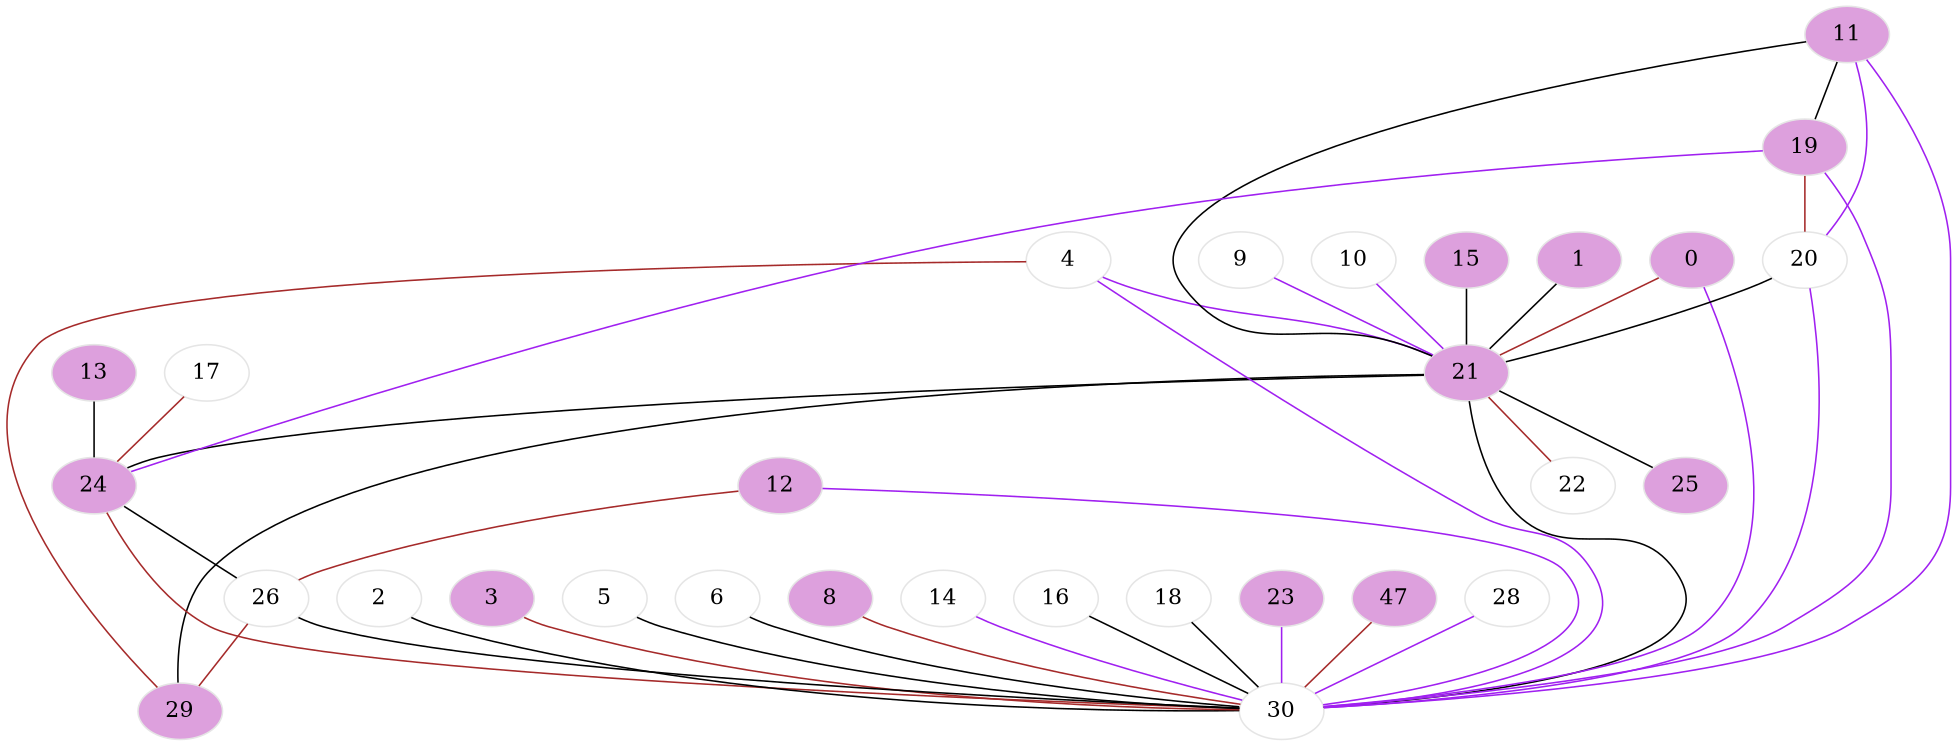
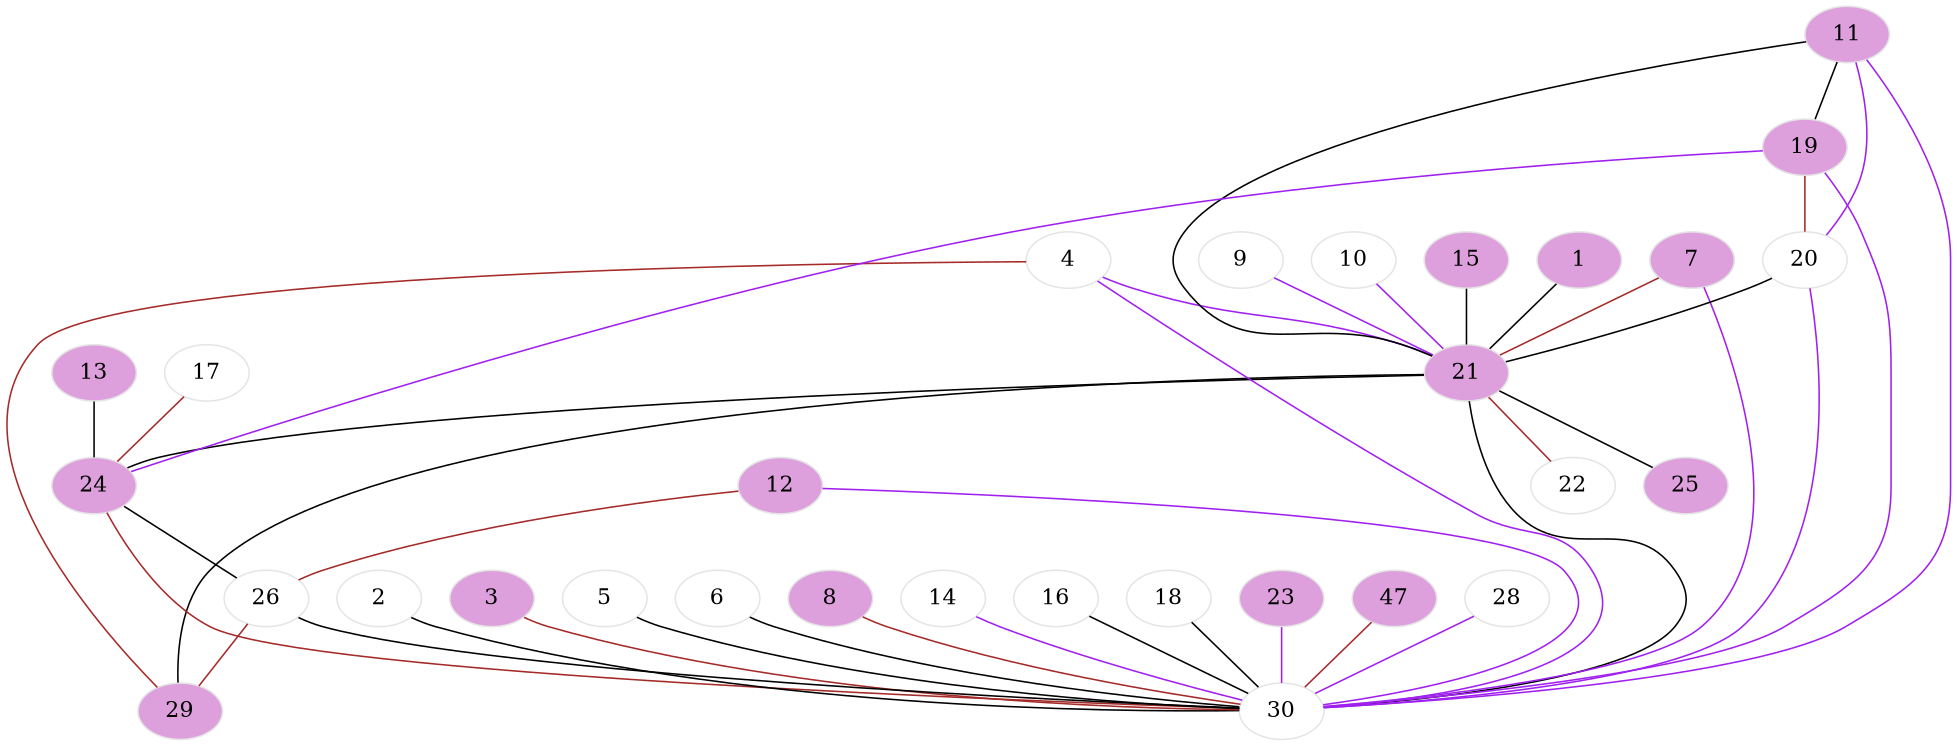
node "0": label "0" -> "7"
